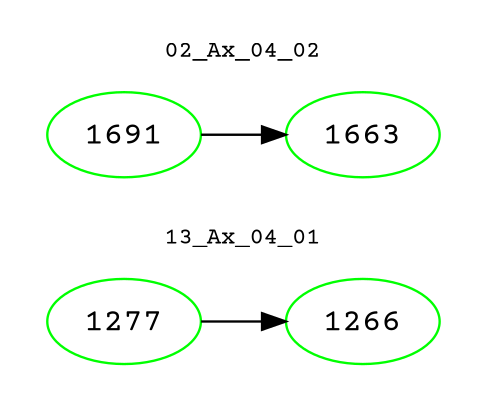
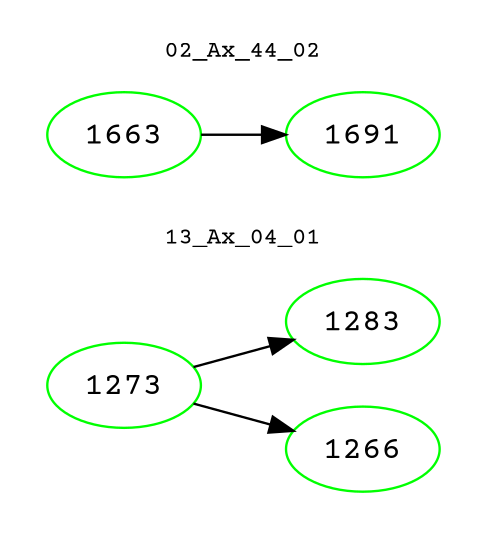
cluster "02_Ax_04_02": label "02_Ax_04_02" -> "02_Ax_44_02"
edge "1691" -> "1663": reversed
node "1277": label "1277" -> "1273"
node "1283": added
